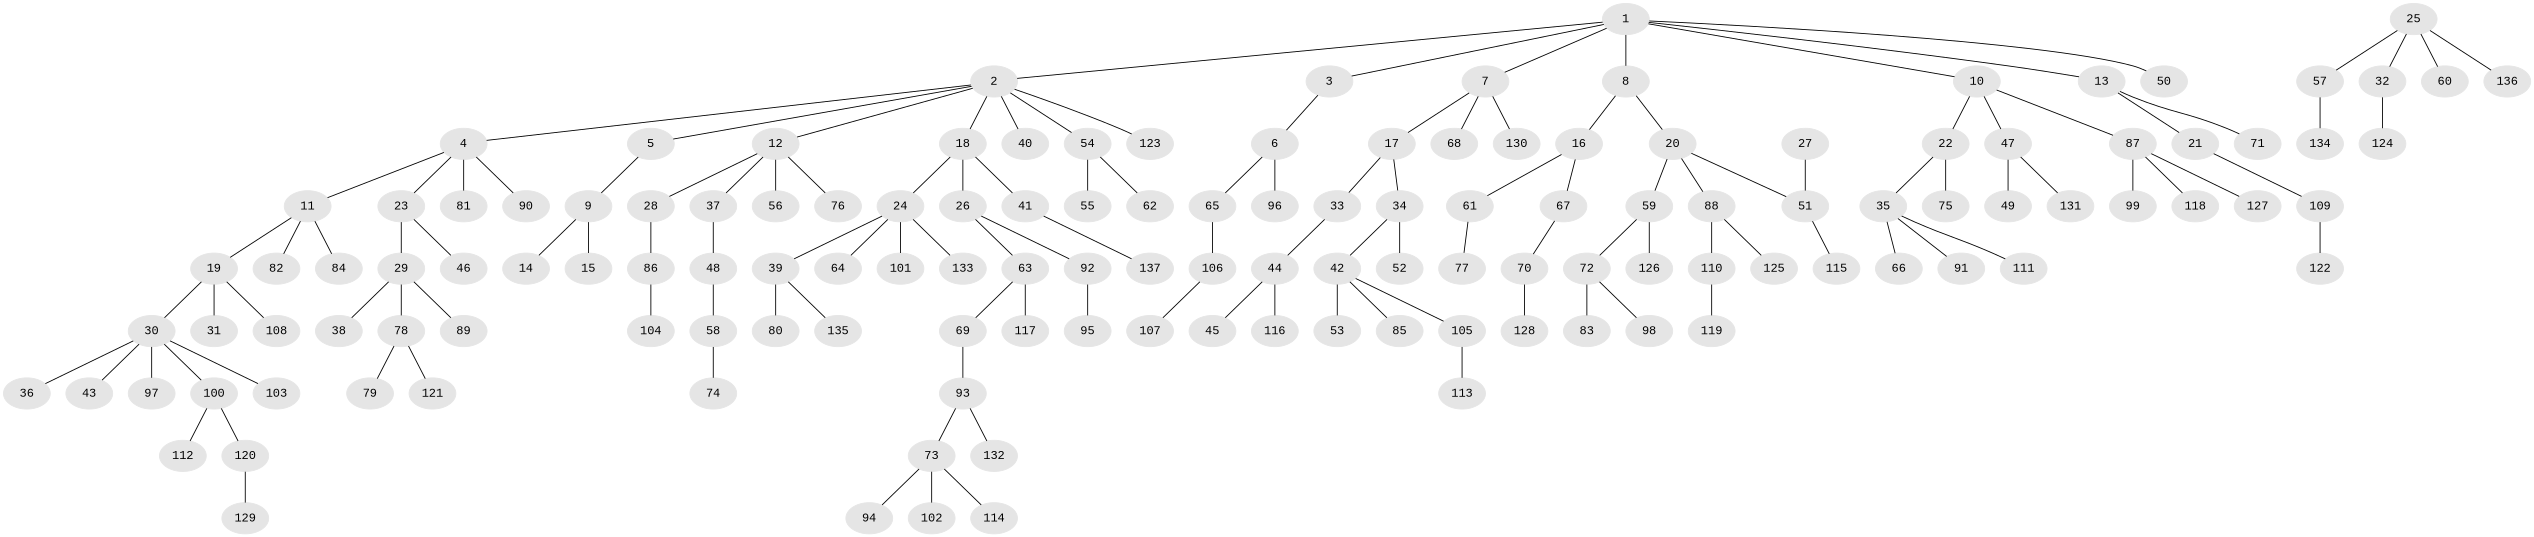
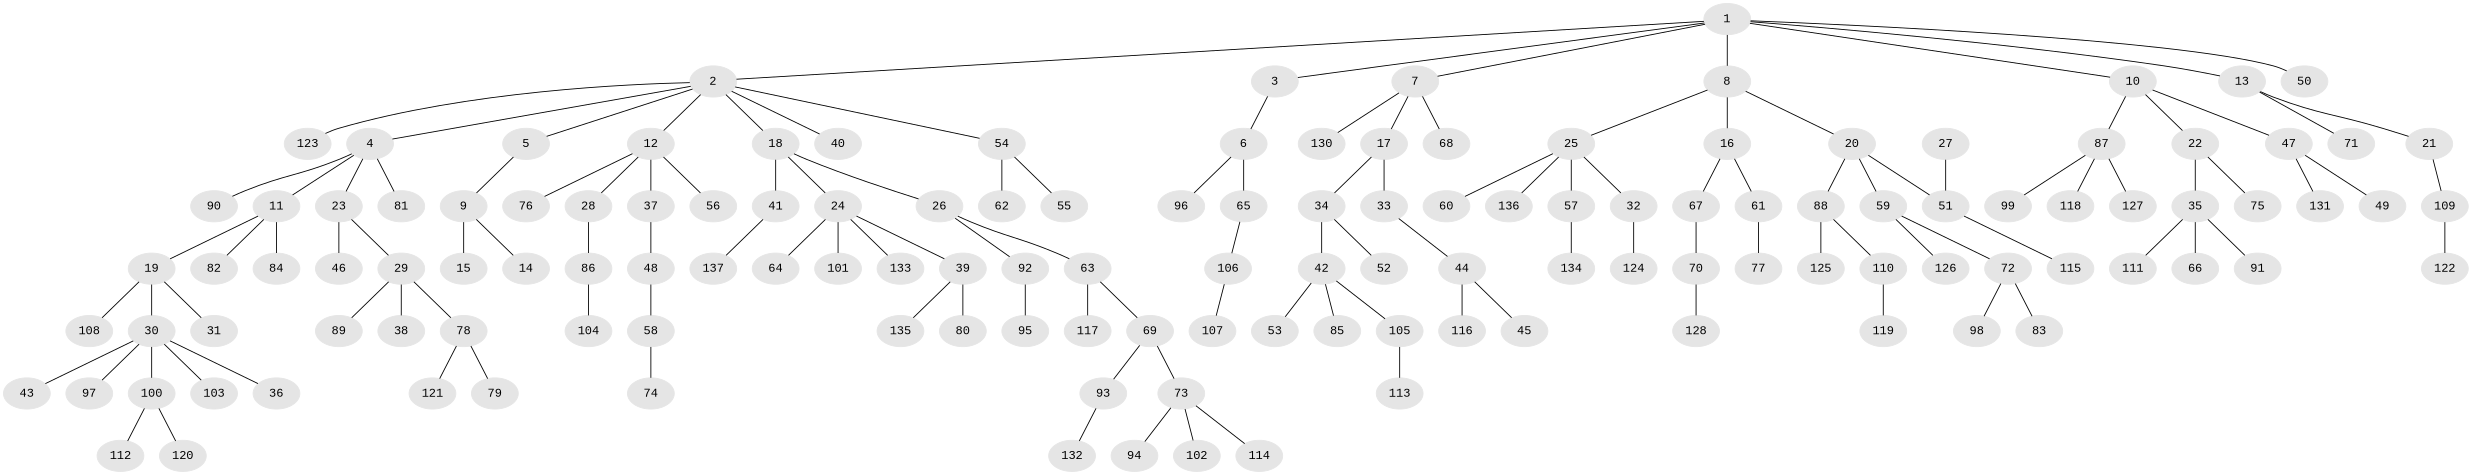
edge "8" -- "25": added
edge "93" -- "73": now "69" -- "73"
node "129": removed
